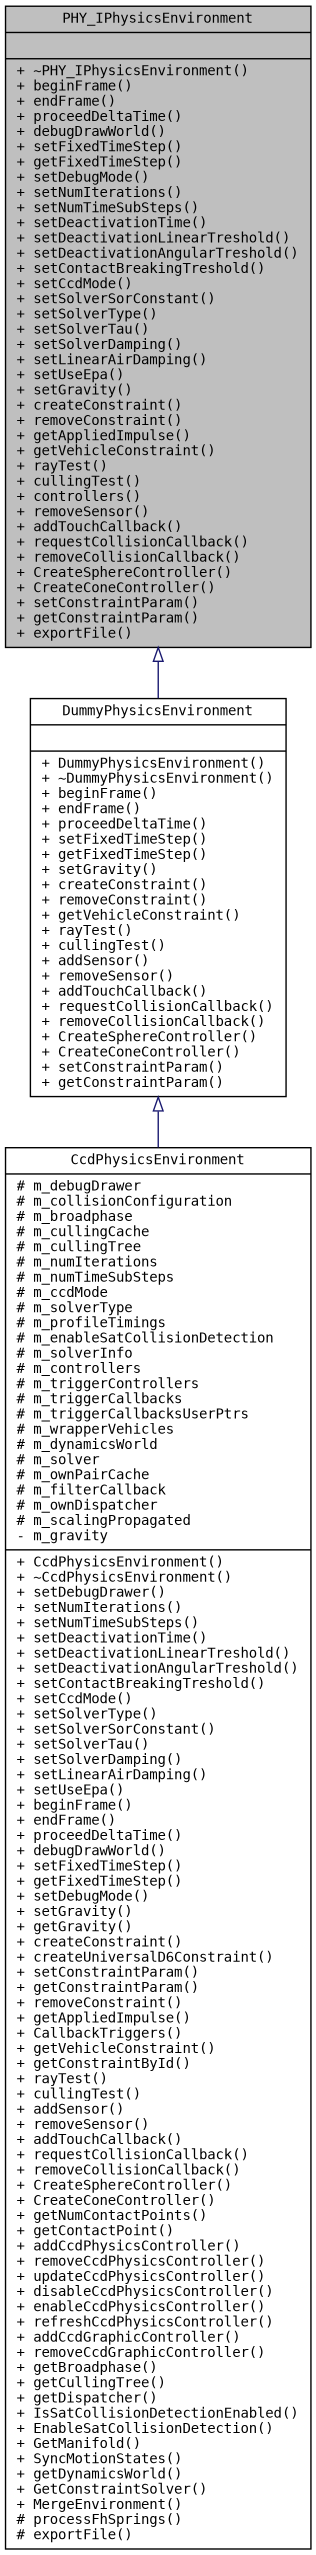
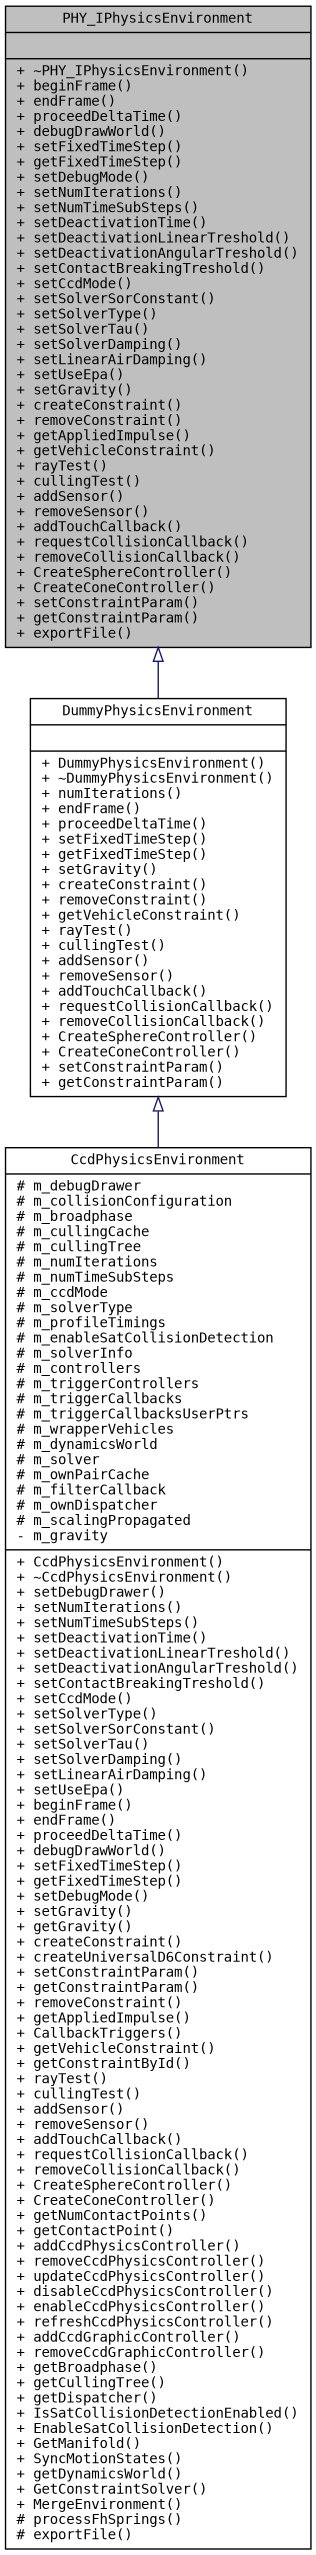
node "PHY_IPhysicsEnvironment": text "+ controllers()" -> "+ addSensor()"
node "DummyPhysicsEnvironment": text "+ beginFrame()" -> "+ numIterations()"
